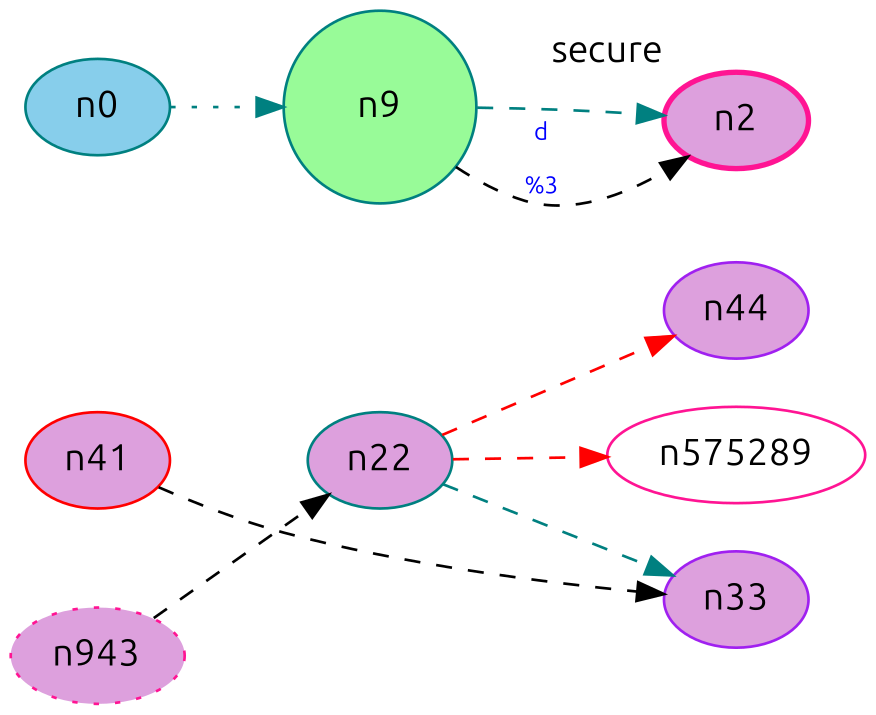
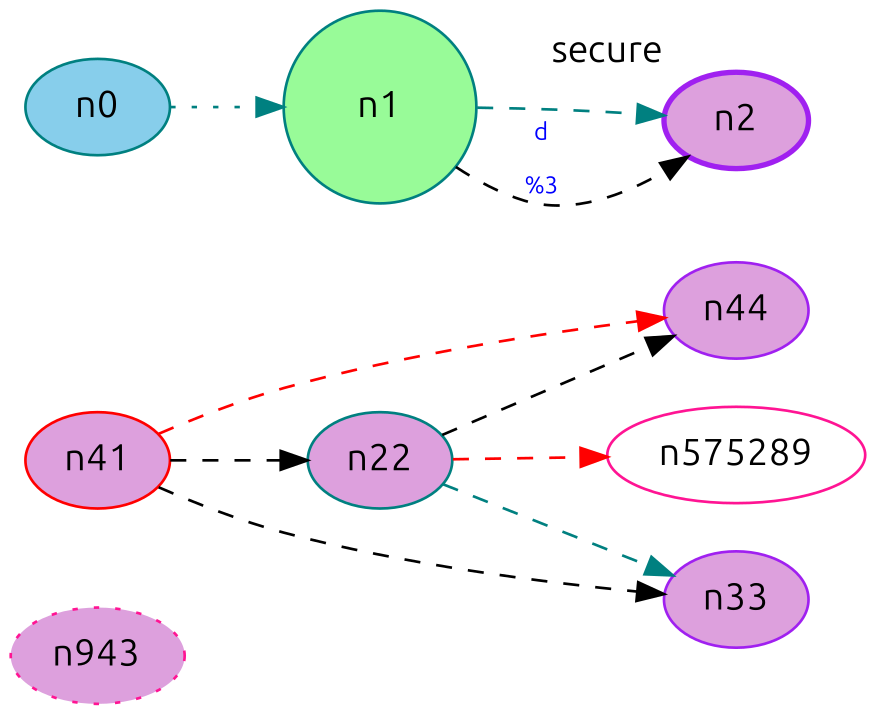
node "n9": label "n9" -> "n1"
node "n2 secure": color deeppink -> purple
edge "n41" -> "n44": added
edge "n22" -> "n44": color red -> black
edge "n943" -> "n22": now "n41" -> "n22"
